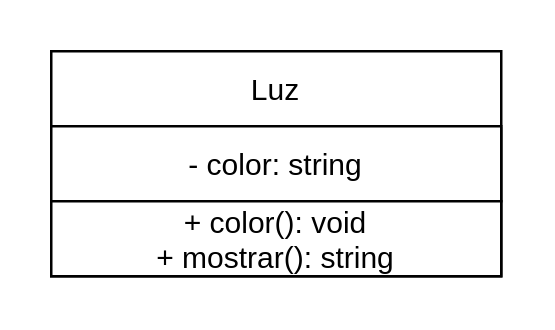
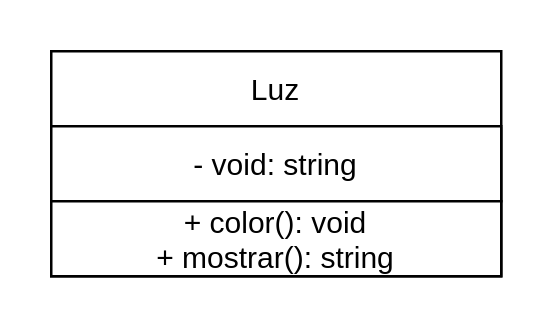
node "- color: string": label "- color: string" -> "- void: string"
